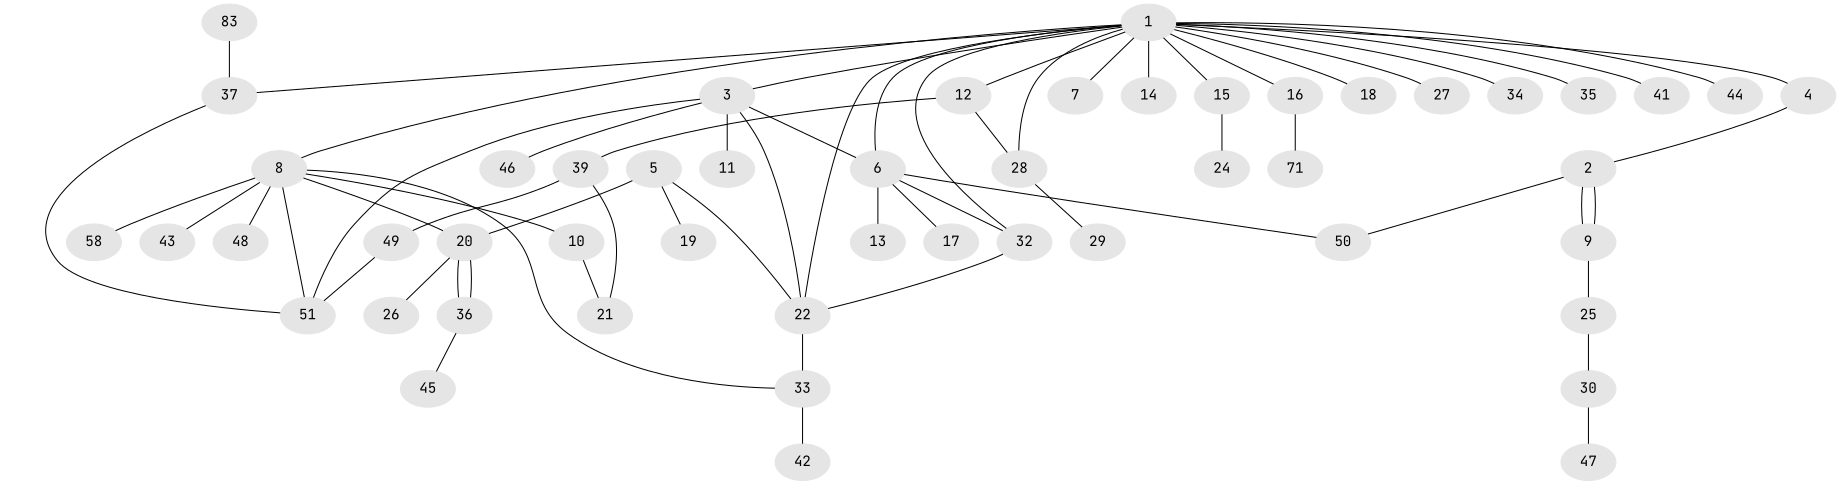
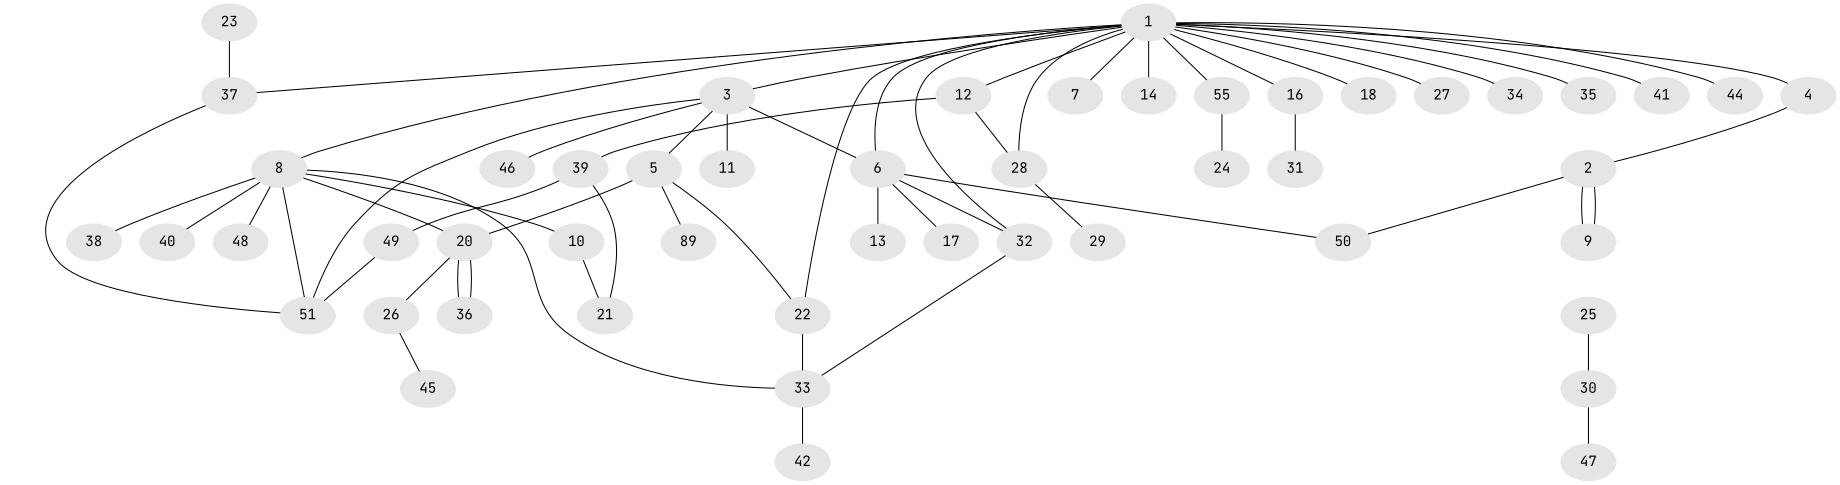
node "83": label "83" -> "23"
node "15": label "15" -> "55"
node "71": label "71" -> "31"
edge "3" -- "22": now "3" -- "5"
node "58": label "58" -> "38"
node "43": label "43" -> "40"
node "19": label "19" -> "89"
edge "9" -- "25": removed
edge "32" -- "22": now "32" -- "33"
edge "36" -- "45": now "26" -- "45"
